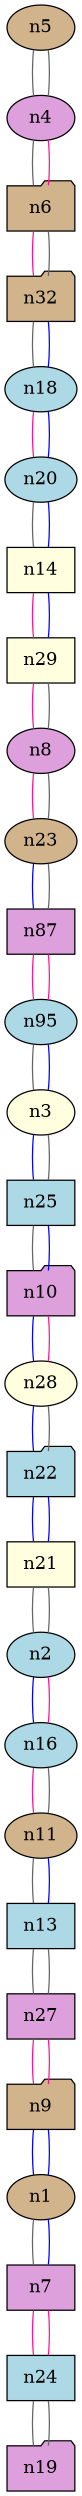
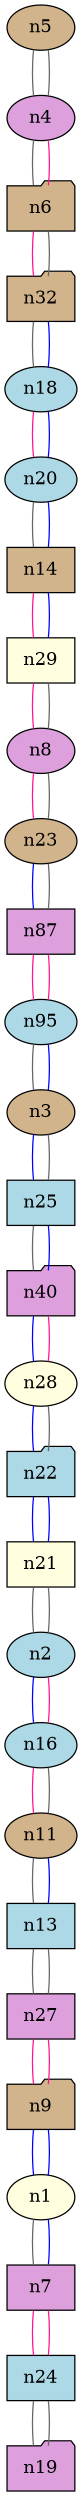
node "n14": fillcolor lightyellow -> tan
node "n3": fillcolor lightyellow -> tan
node "n10": label "n10" -> "n40"
node "n1": fillcolor tan -> lightyellow
